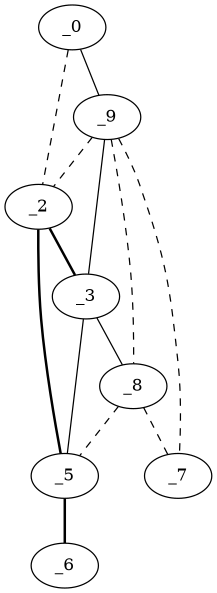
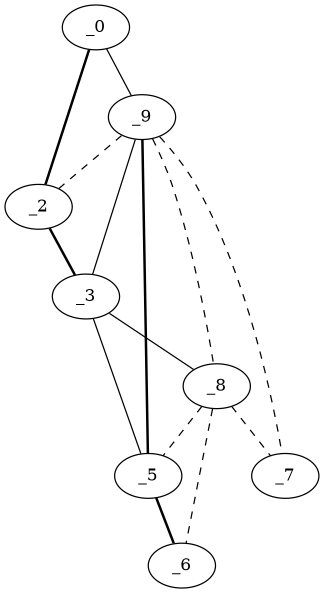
edge "_0" -- "_2": style dashed -> bold
edge "_2" -- "_5": now "_9" -- "_5"
edge "_8" -- "_6": added
